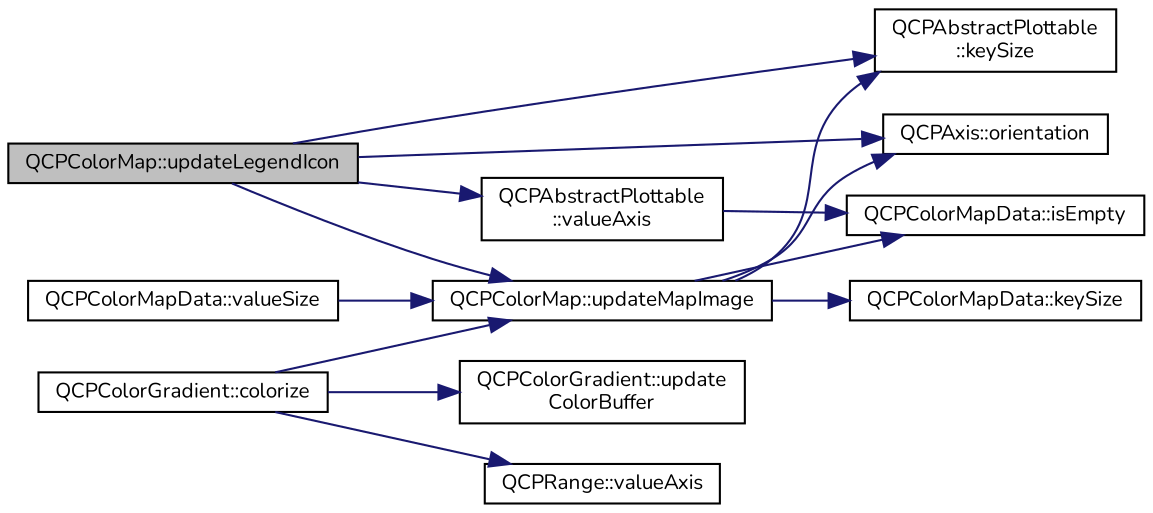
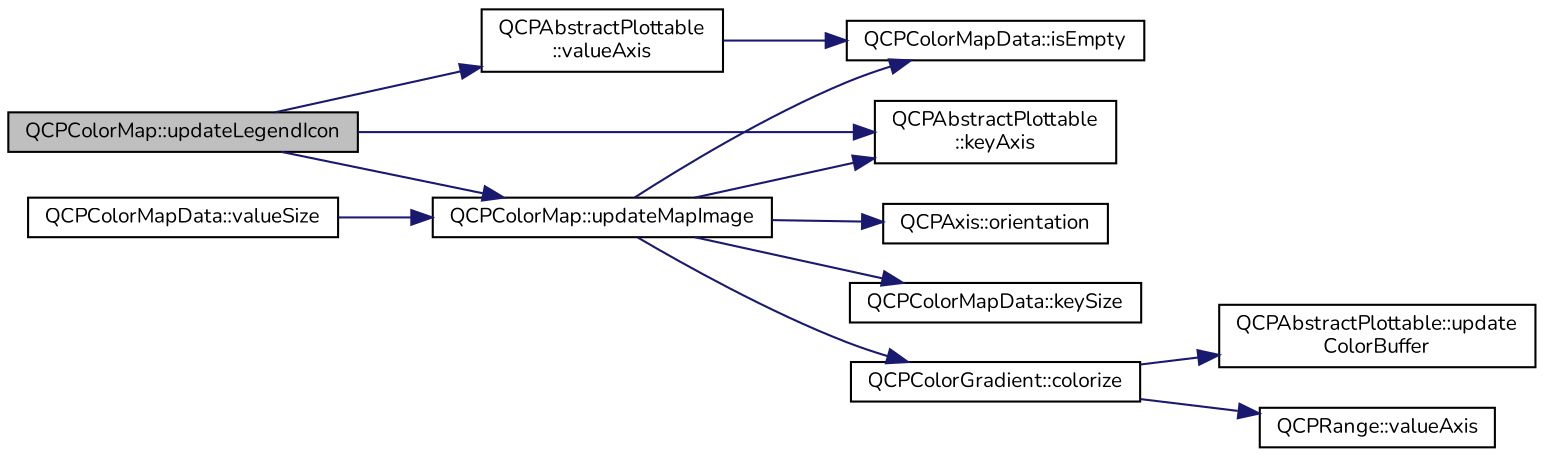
node "QCPAbstractPlottable ::keySize": label "QCPAbstractPlottable ::keySize" -> "QCPAbstractPlottable ::keyAxis"
edge "QCPColorMap::updateLegendIcon" -> "QCPAxis::orientation": removed
edge "QCPColorGradient::colorize" -> "QCPColorMap::updateMapImage": reversed
node "QCPColorGradient::update ColorBuffer": label "QCPColorGradient::update ColorBuffer" -> "QCPAbstractPlottable::update ColorBuffer"
